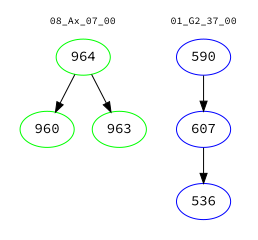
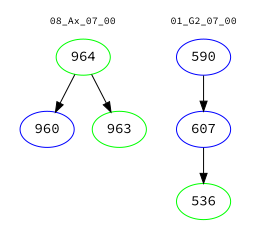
cluster "01_G2_37_00": label "01_G2_37_00" -> "01_G2_07_00"
node "960": color green -> blue
node "536": color blue -> green
